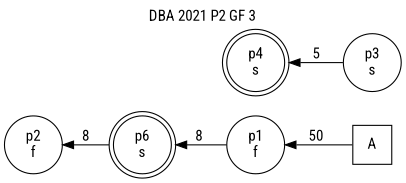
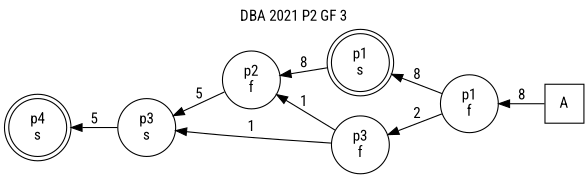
edge "p2 f" -> "p3 s": added, label "5"
edge "A" -> "p1 f": label "50" -> "8"
node "p6 s": label "p6 s" -> "p1 s"
node "p3 f": added
